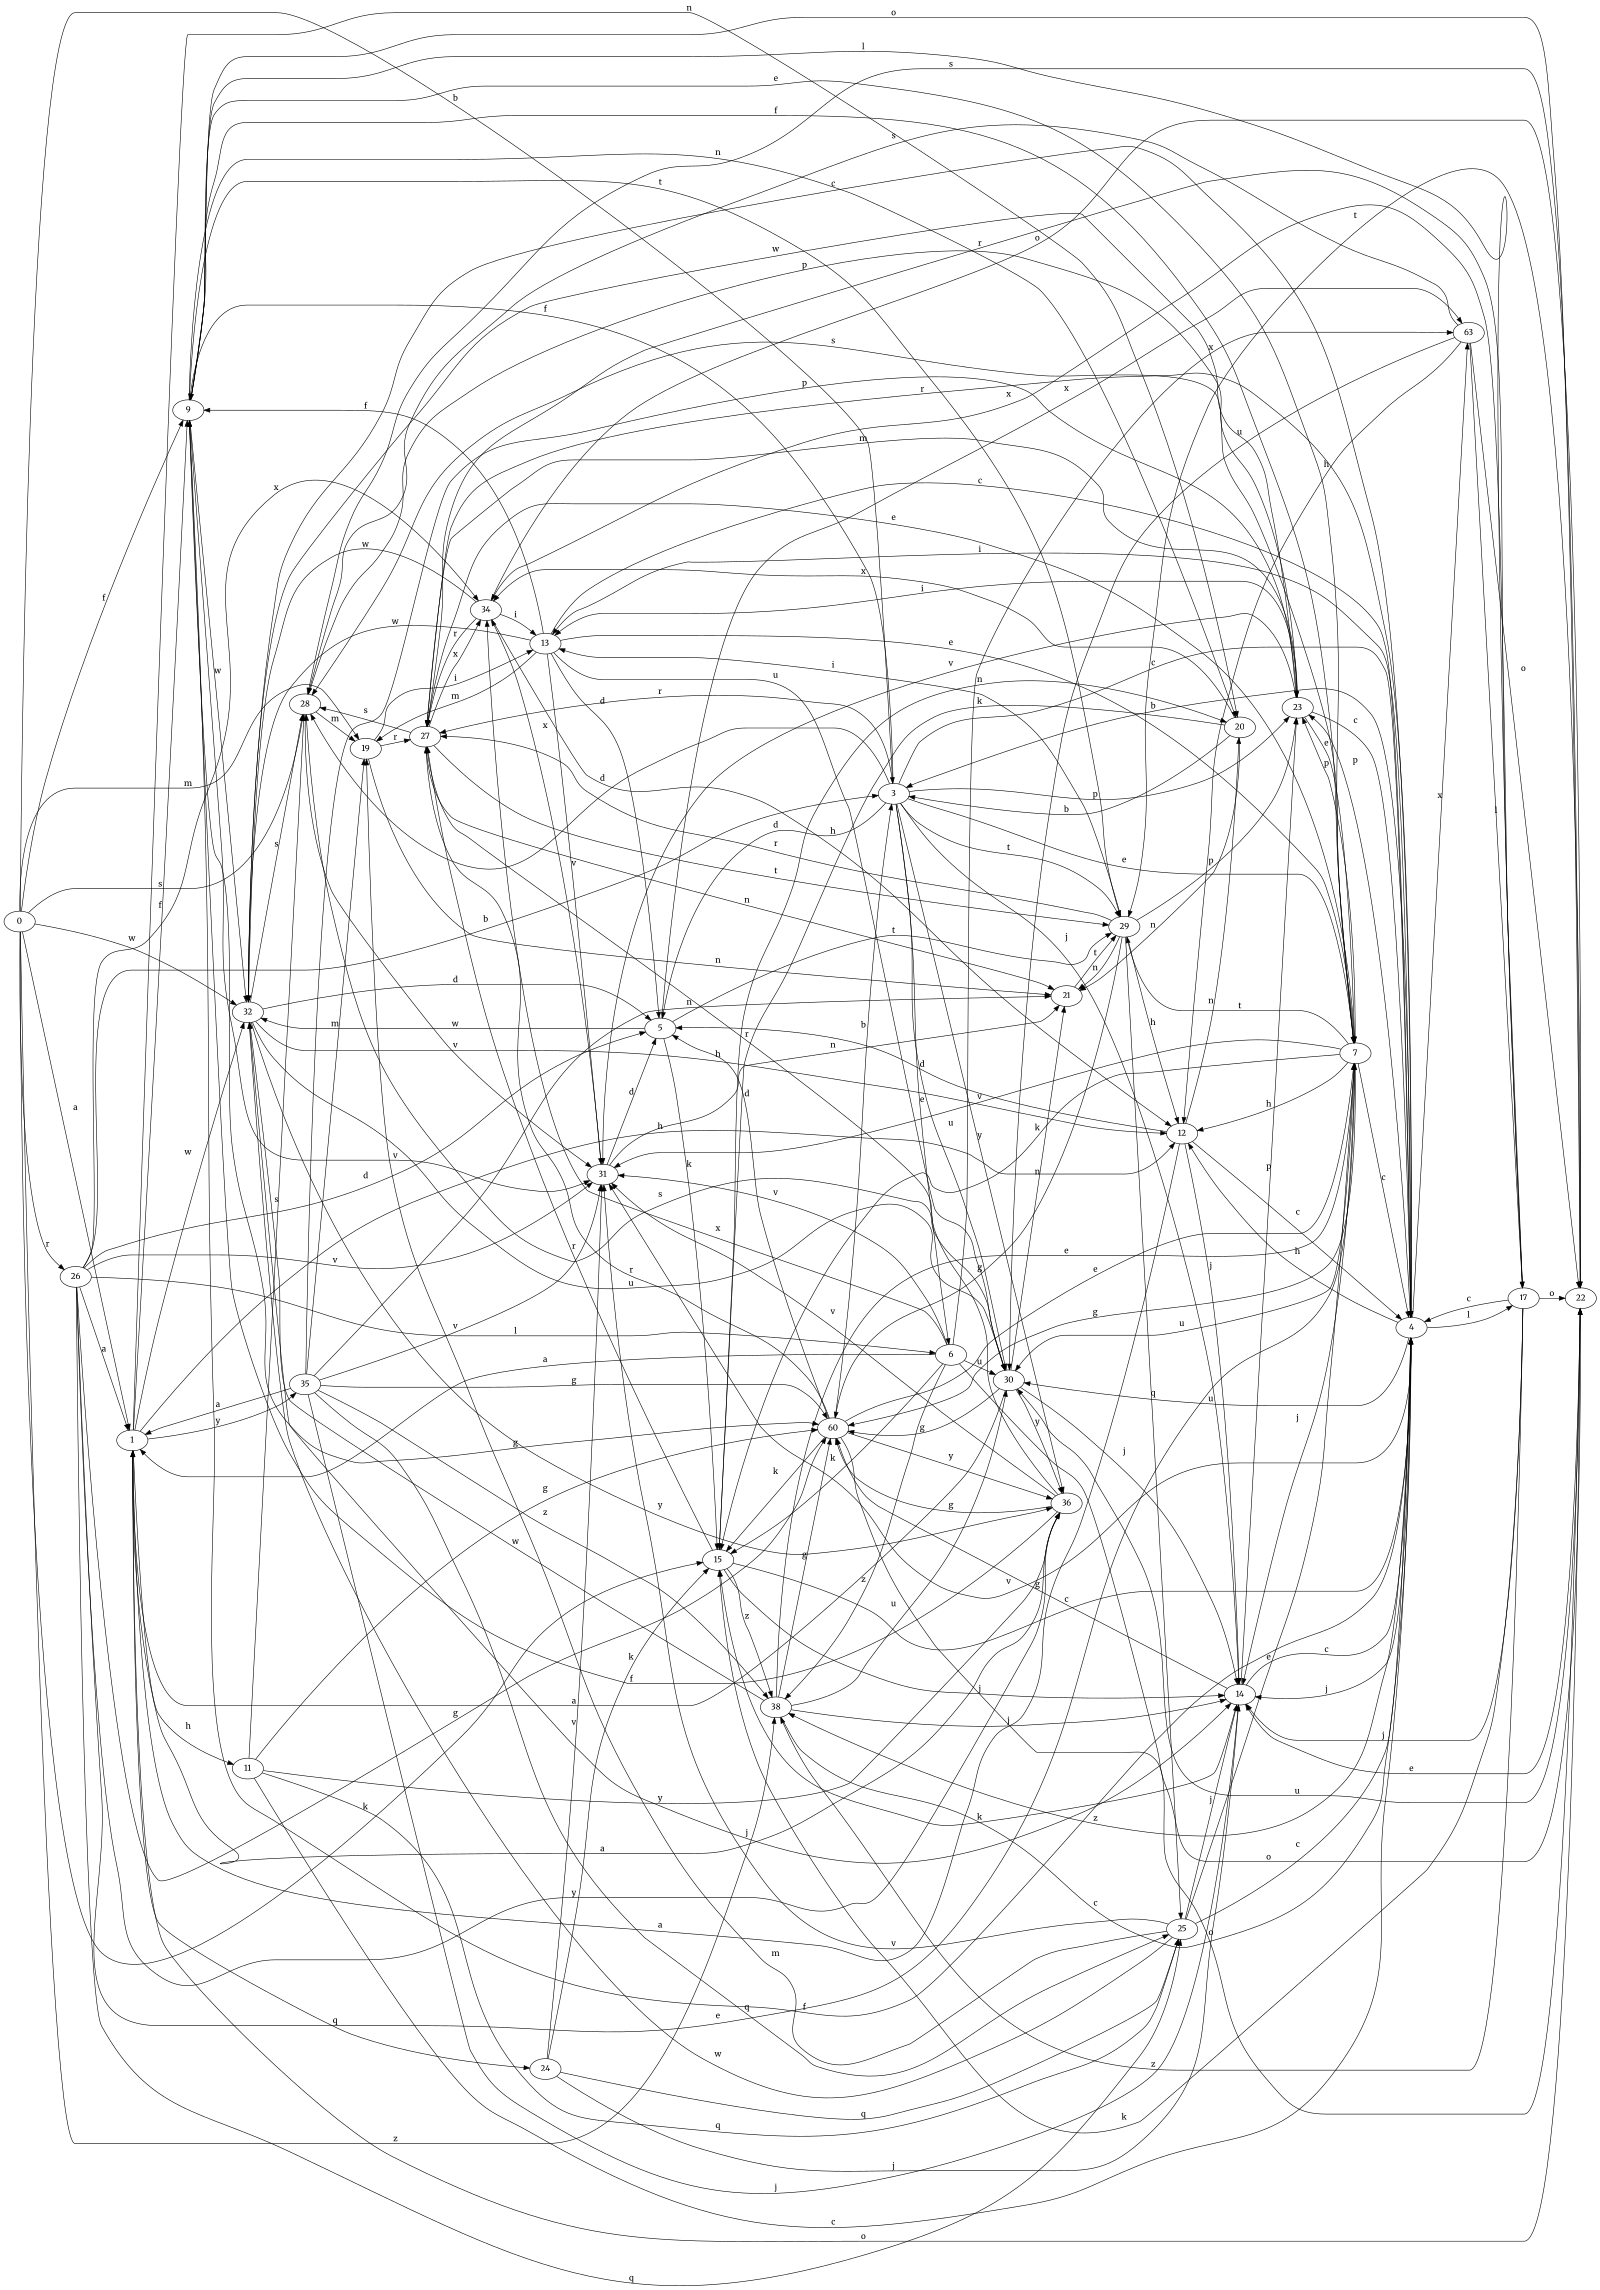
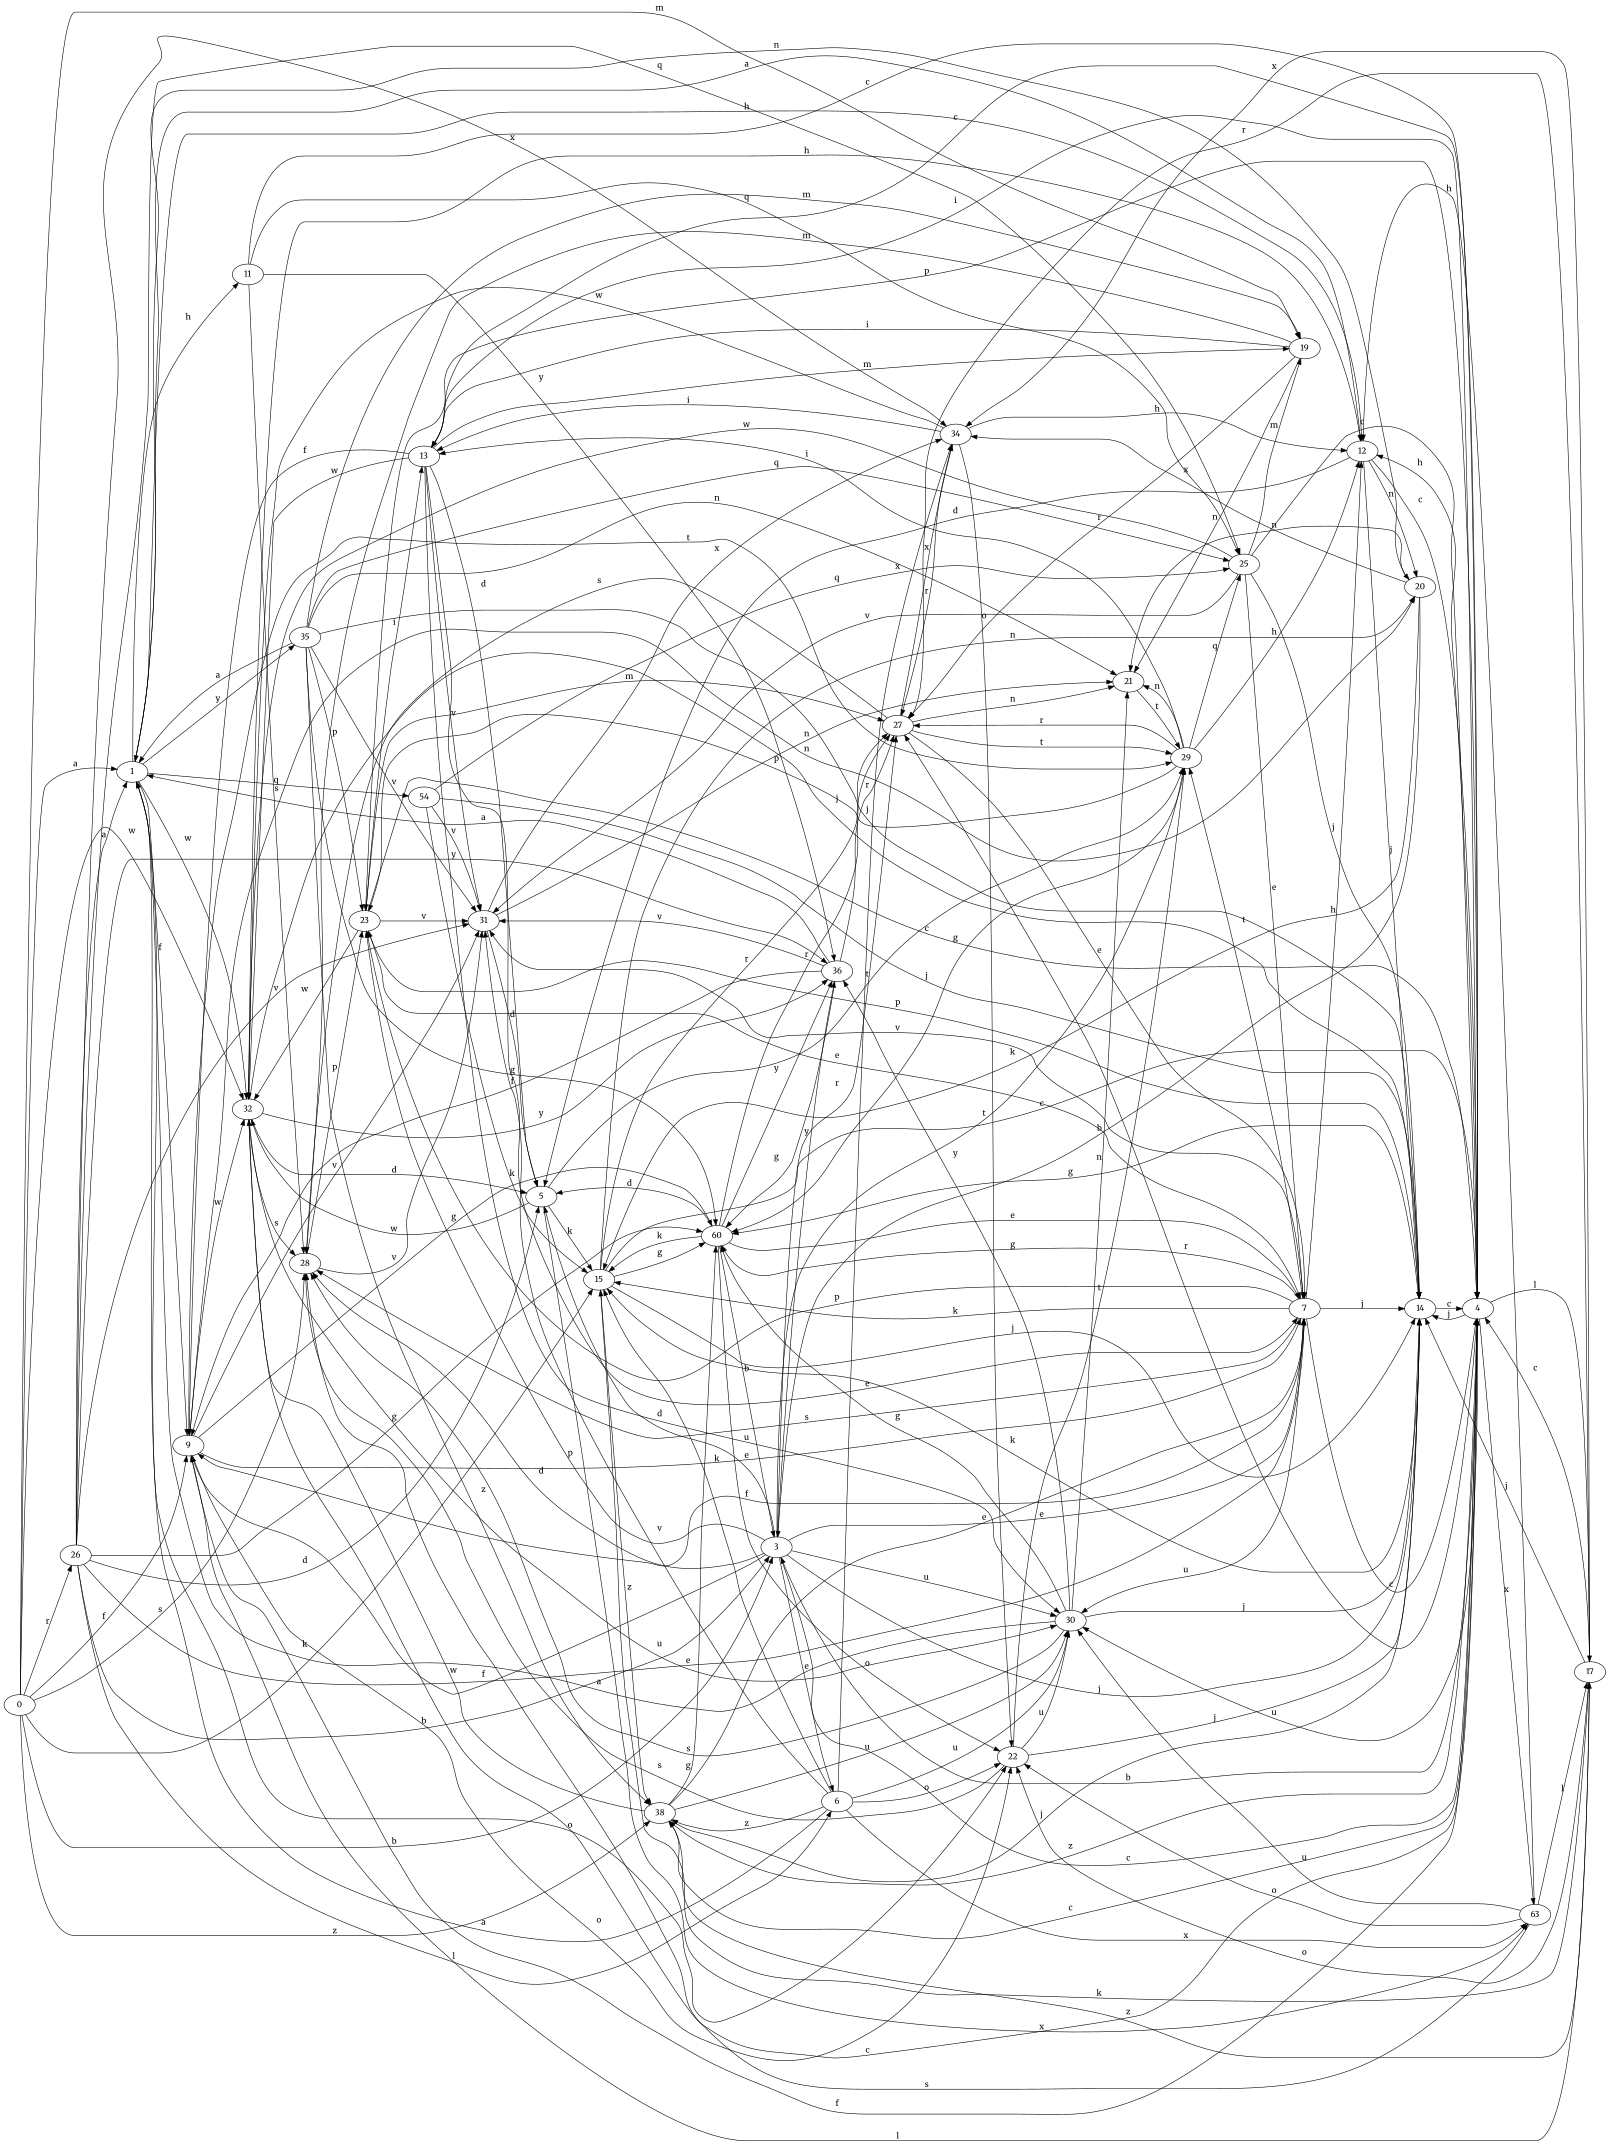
edge "28" -> "19": reversed
edge "11" -> "60": now "15" -> "60"
edge "4" -> "31": removed, label "v"
edge "22" -> "14": label "e" -> "j"
node "24": label "24" -> "54"
